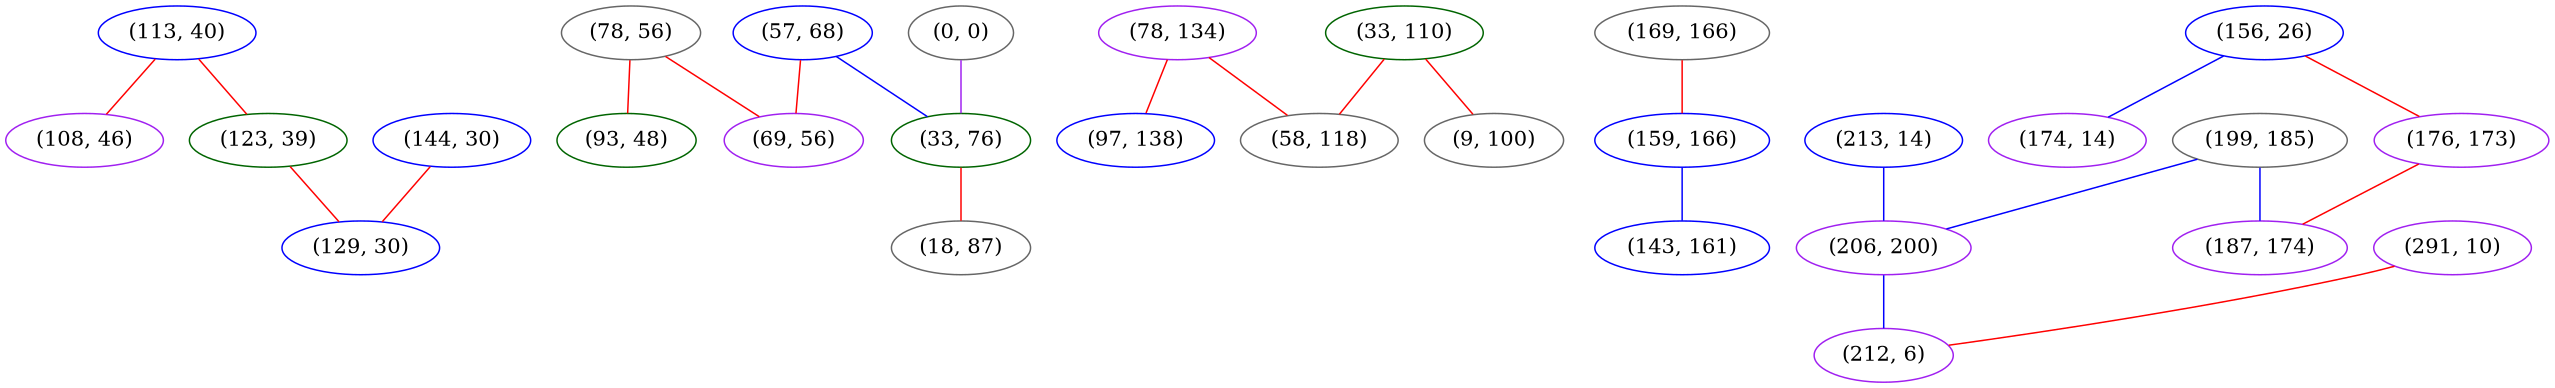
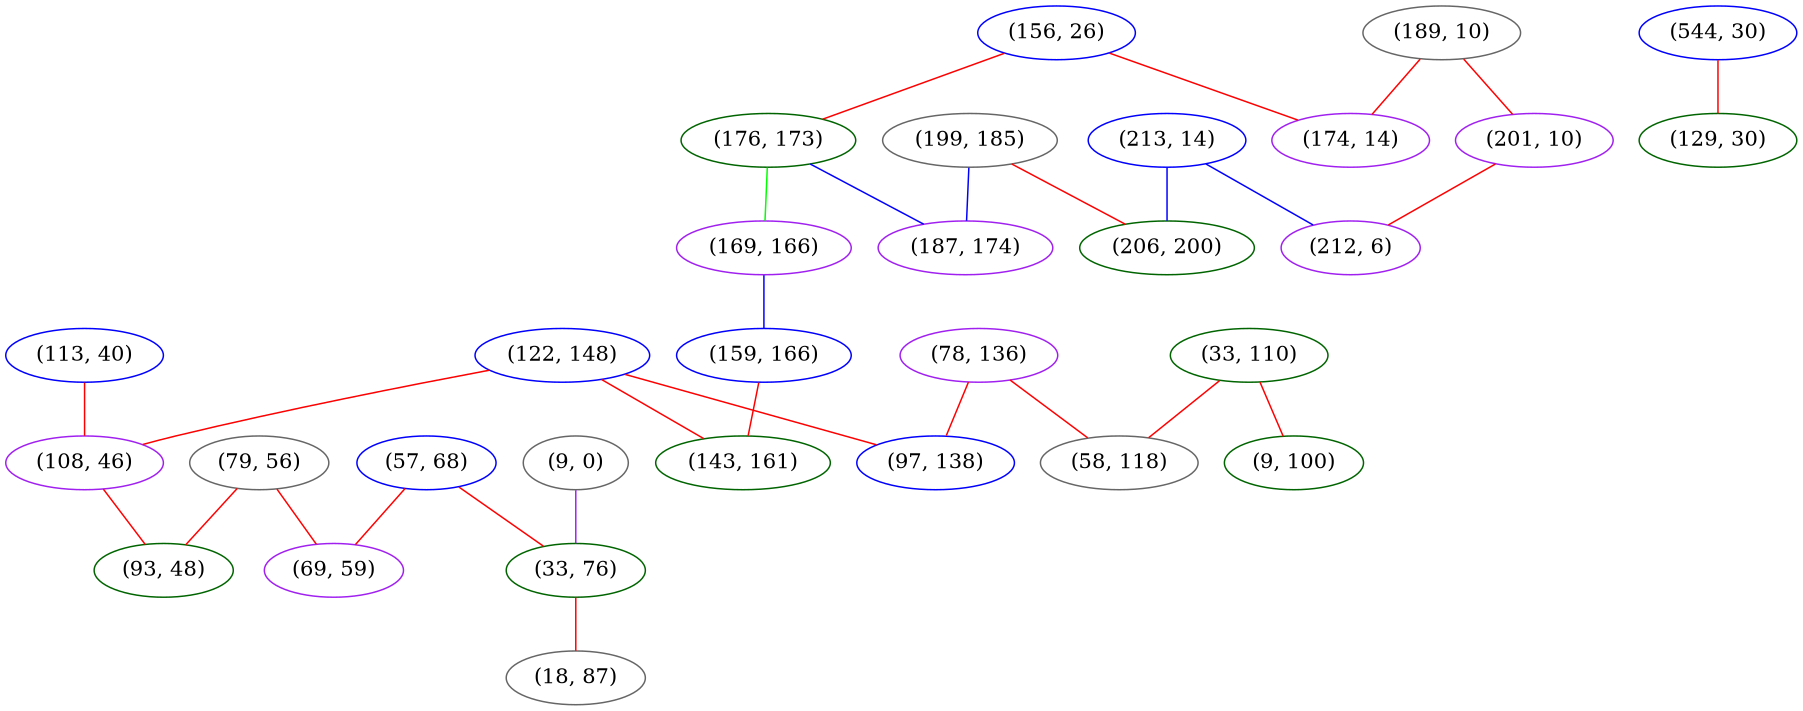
node "(78, 56)": label "(78, 56)" -> "(79, 56)"
node "(0, 0)": label "(0, 0)" -> "(9, 0)"
node "(78, 134)": label "(78, 134)" -> "(78, 136)"
node "(189, 10)": added
node "(169, 166)": color gray40 -> purple
edge "(57, 68)" -- "(33, 76)": color blue -> red
edge "(169, 166)" -- "(159, 166)": color red -> blue
edge "(156, 26)" -- "(174, 14)": color blue -> red
node "(123, 39)": removed
node "(144, 30)": label "(144, 30)" -> "(544, 30)"
node "(69, 56)": label "(69, 56)" -> "(69, 59)"
node "(9, 100)": color gray40 -> darkgreen
node "(176, 173)": color purple -> darkgreen
edge "(176, 173)" -- "(169, 166)": added
edge "(159, 166)" -- "(143, 161)": color blue -> red
edge "(199, 185)" -- "(206, 200)": color blue -> red
edge "(176, 173)" -- "(187, 174)": color red -> blue
node "(129, 30)": color blue -> darkgreen
node "(143, 161)": color blue -> darkgreen
node "(206, 200)": color purple -> darkgreen
node "(291, 10)": label "(291, 10)" -> "(201, 10)"
edge "(206, 200)" -- "(212, 6)": now "(213, 14)" -- "(212, 6)"
node "(122, 148)": added
edge "(108, 46)" -- "(93, 48)": added
